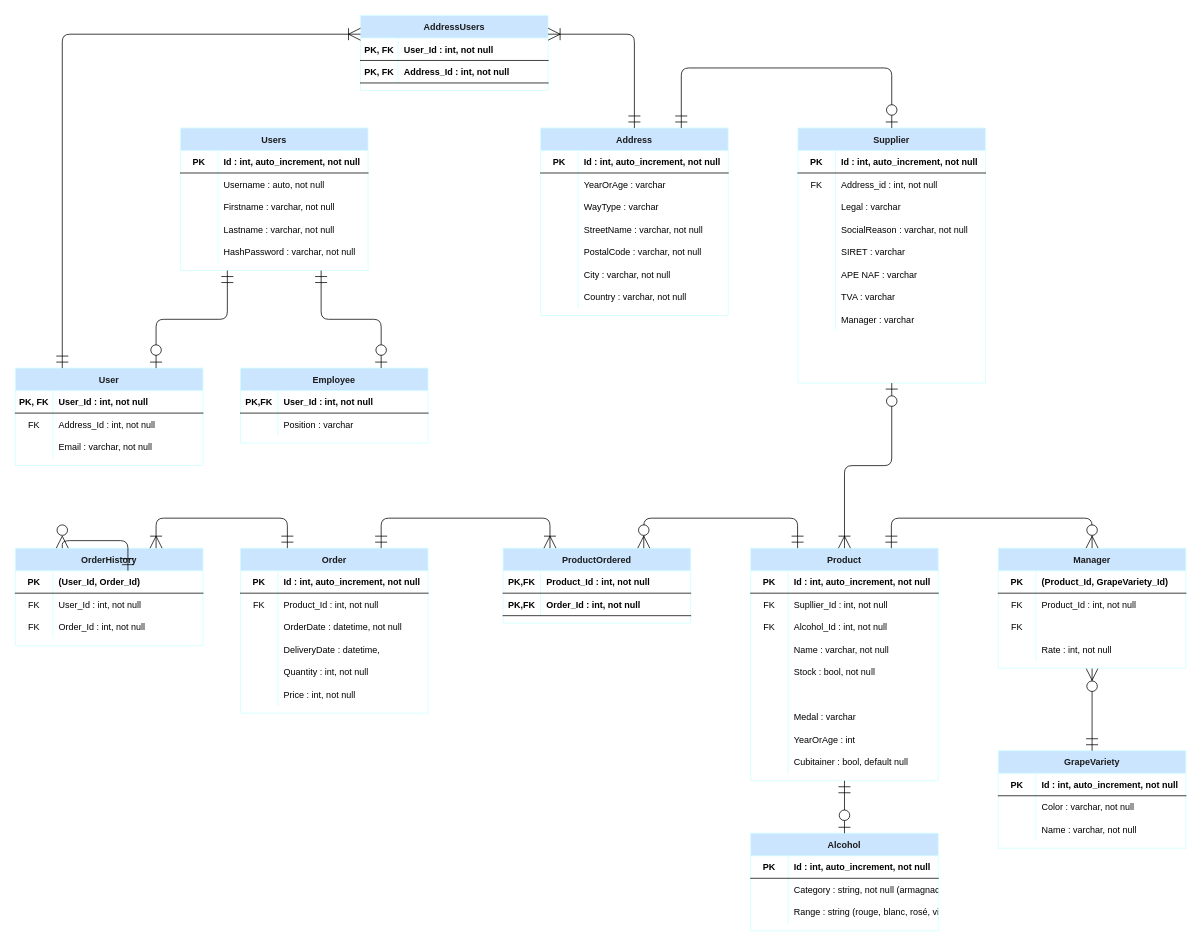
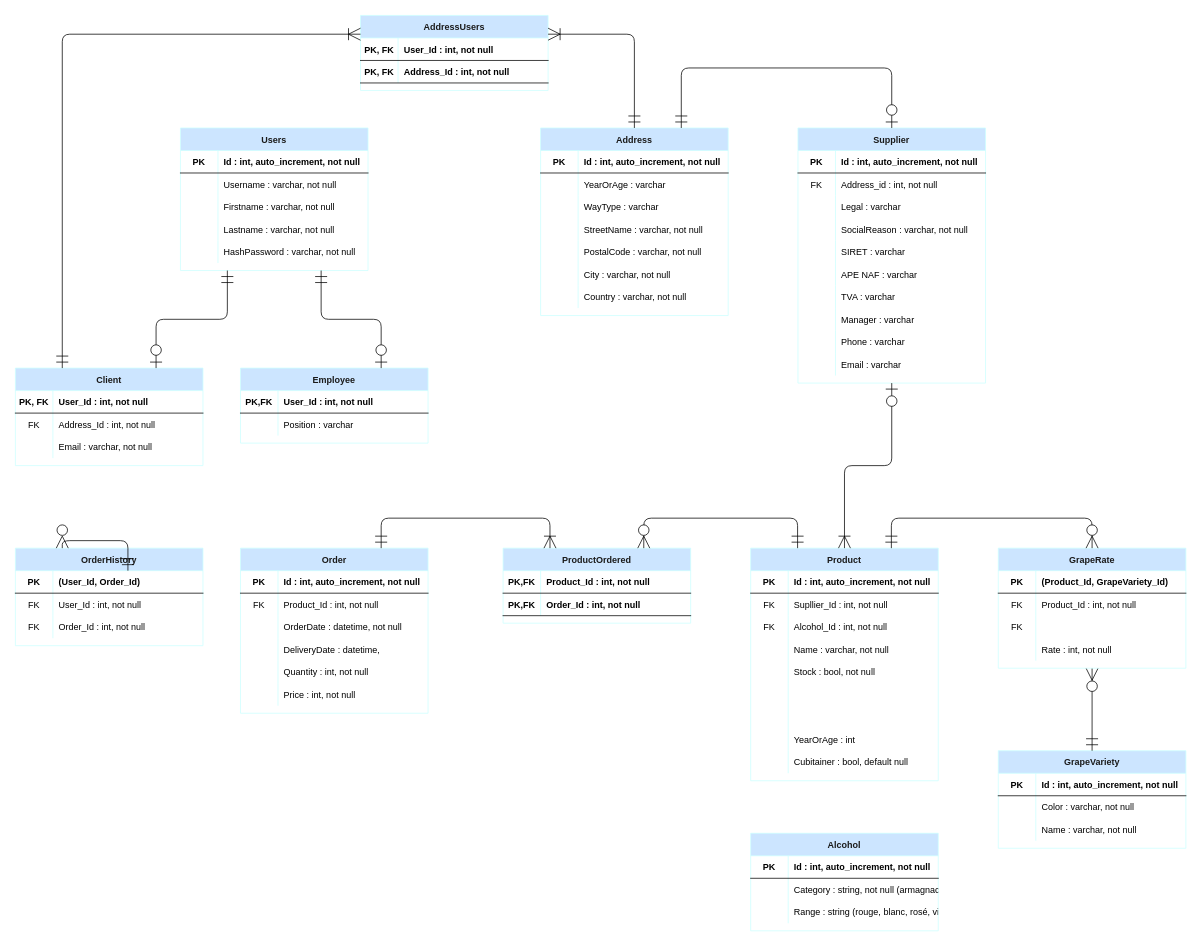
node "Username : auto, not null": label "Username : auto, not null" -> "Username : varchar, not null"
node "Phone : varchar": added
node "Email : varchar": added
node "User": label "User" -> "Client"
edge "OrderHistory" -- "Order": removed
node "Manager": label "Manager" -> "GrapeRate"
node "Medal : varchar": removed
edge "Product" -- "Alcohol": removed
